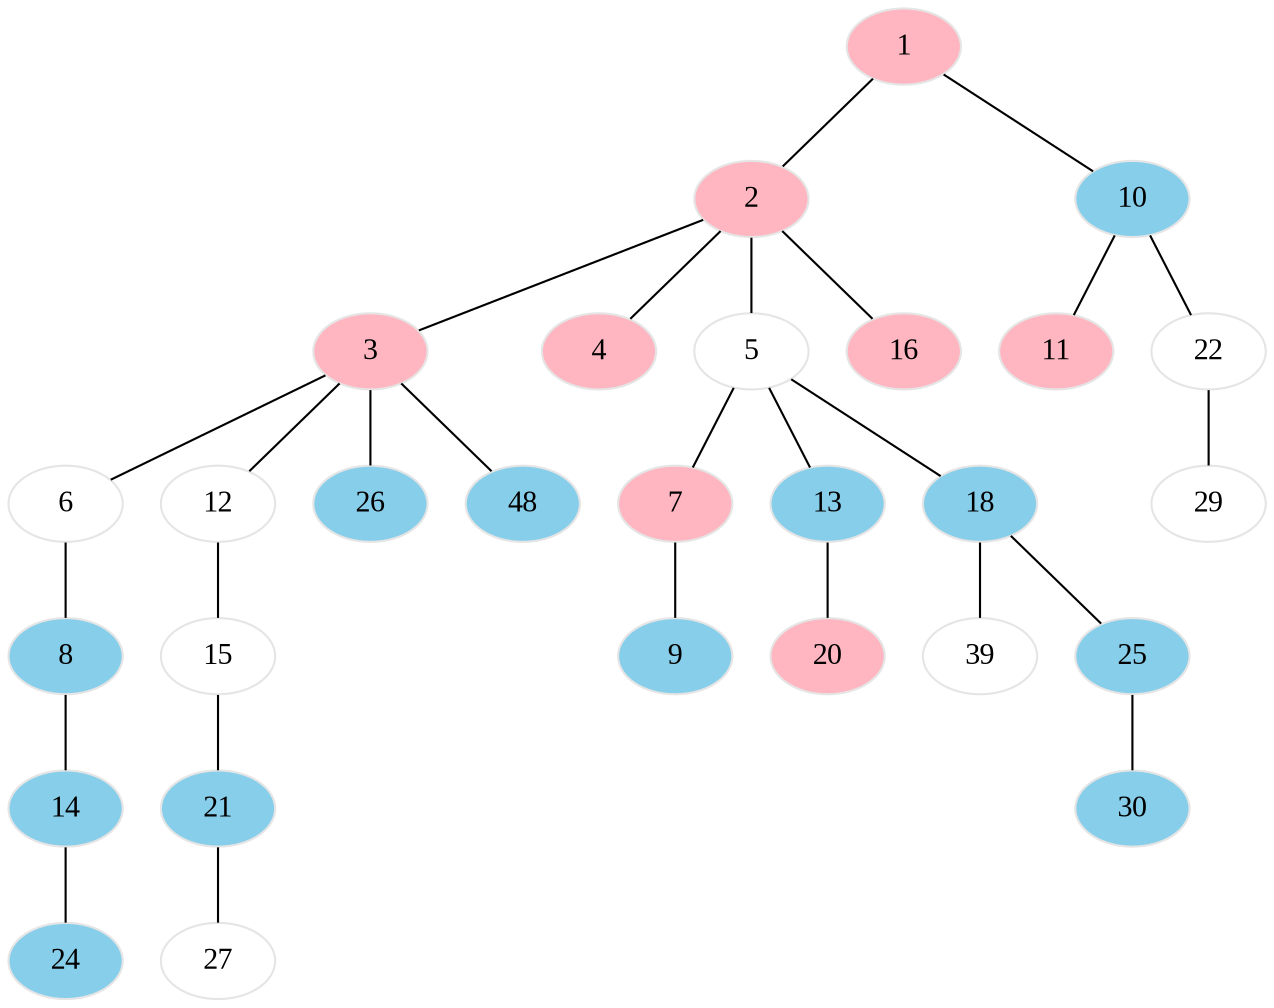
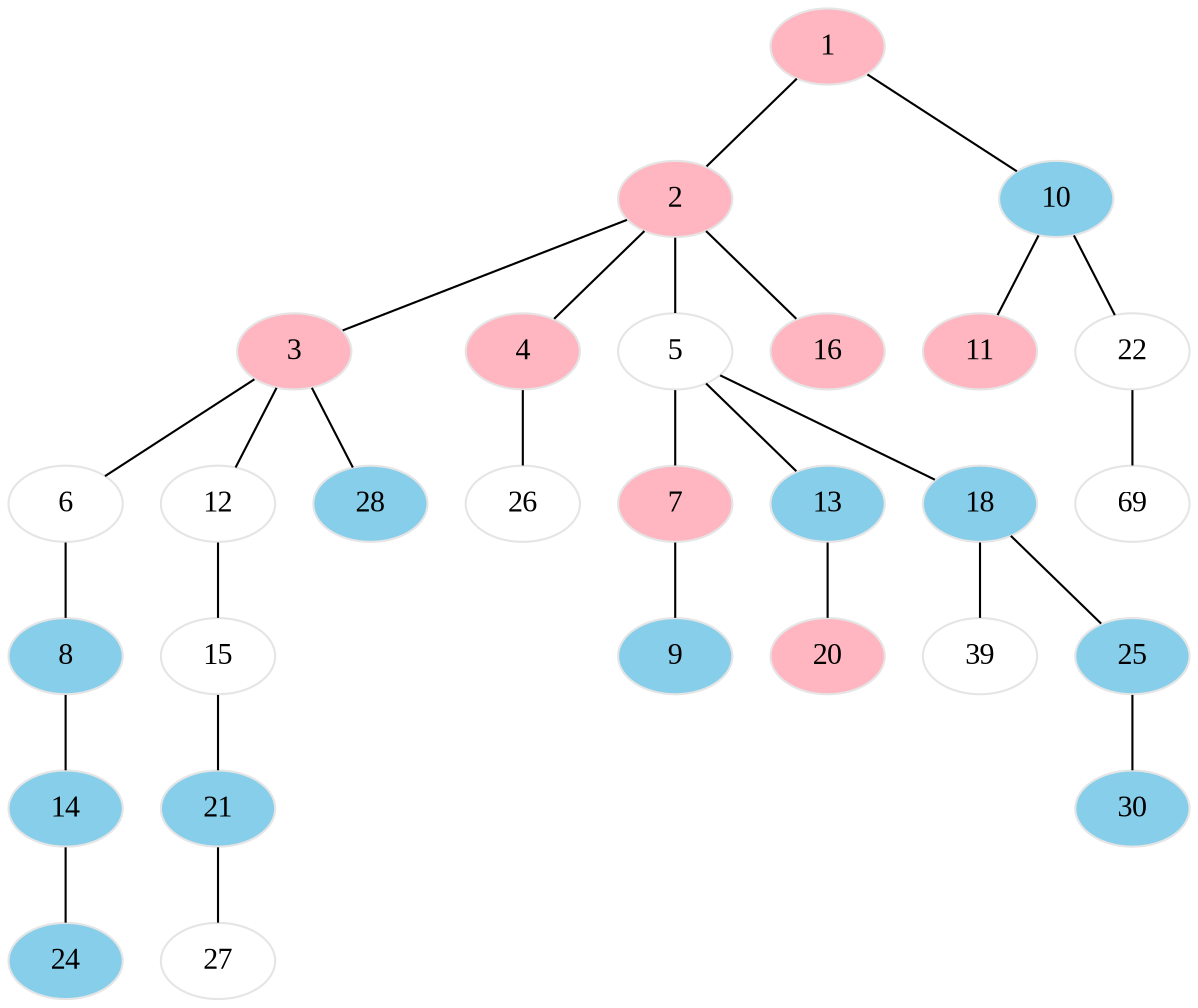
edge "3" -- "26": now "4" -- "26"
node "26": fillcolor skyblue -> white
node "48": label "48" -> "28"
node "29": label "29" -> "69"
